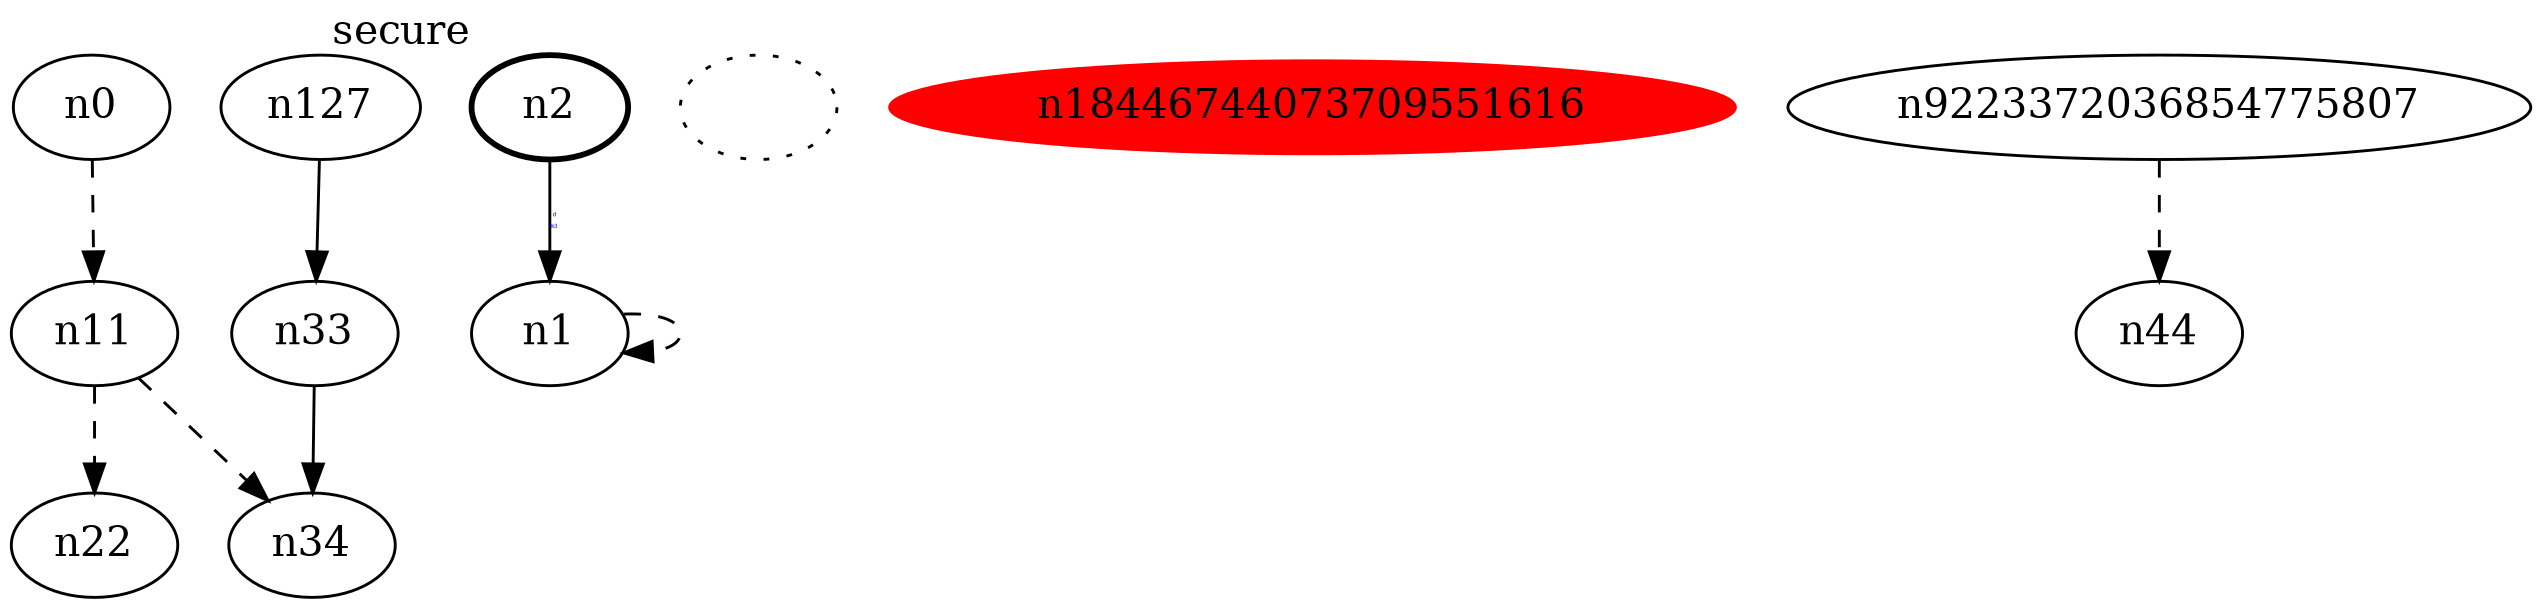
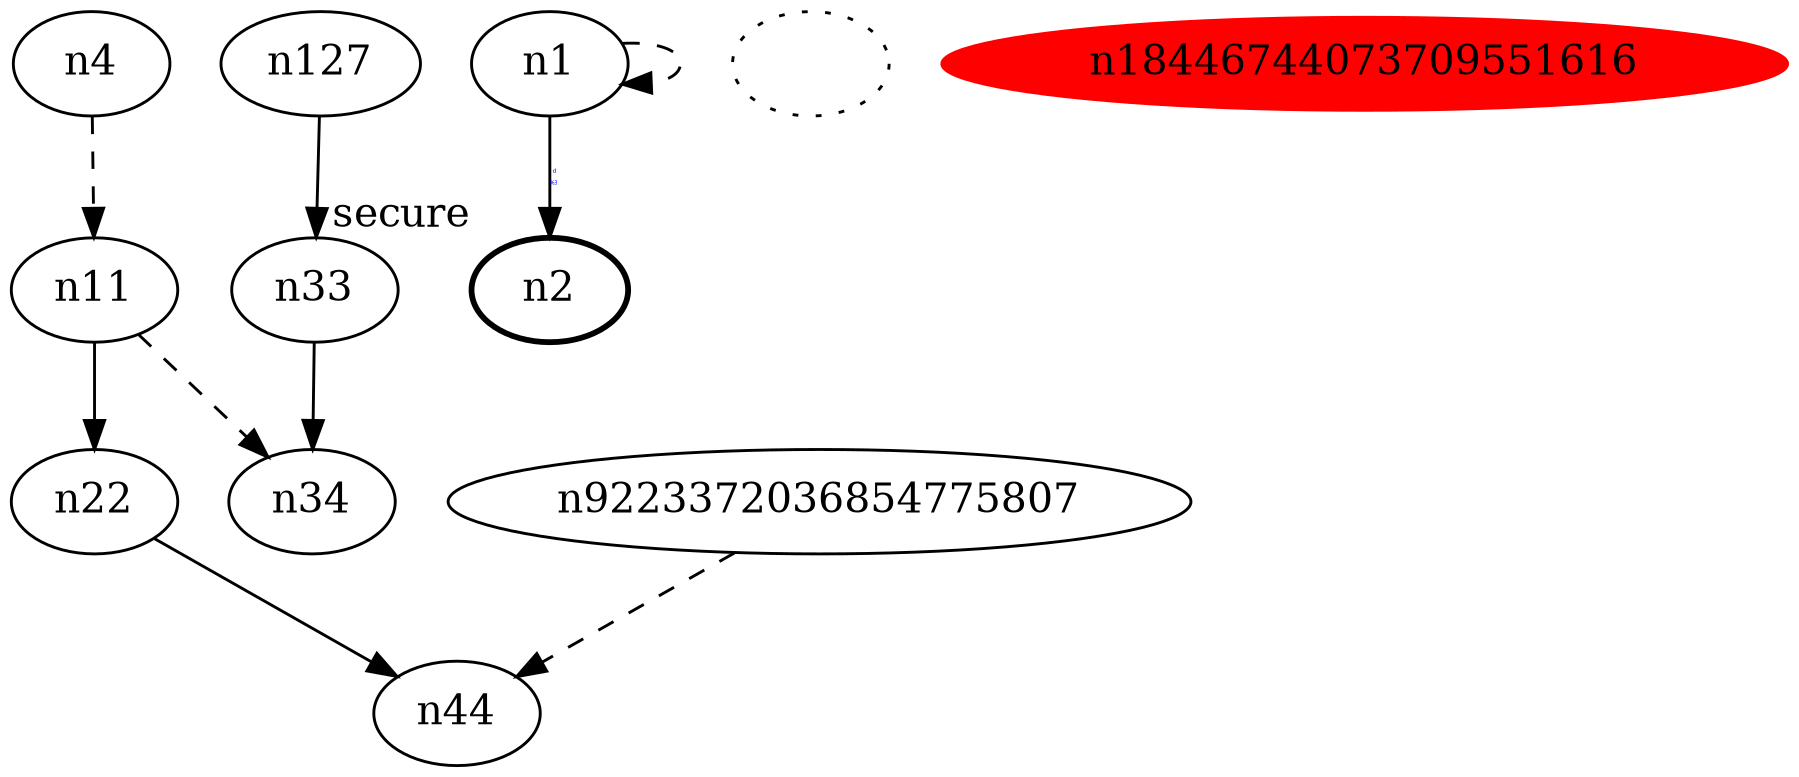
node "n0": label "n0" -> "n4"
edge "n2 secure" -> "n1": reversed
edge "n11" -> "n22": style dashed -> solid
edge "n22" -> "n44": added
